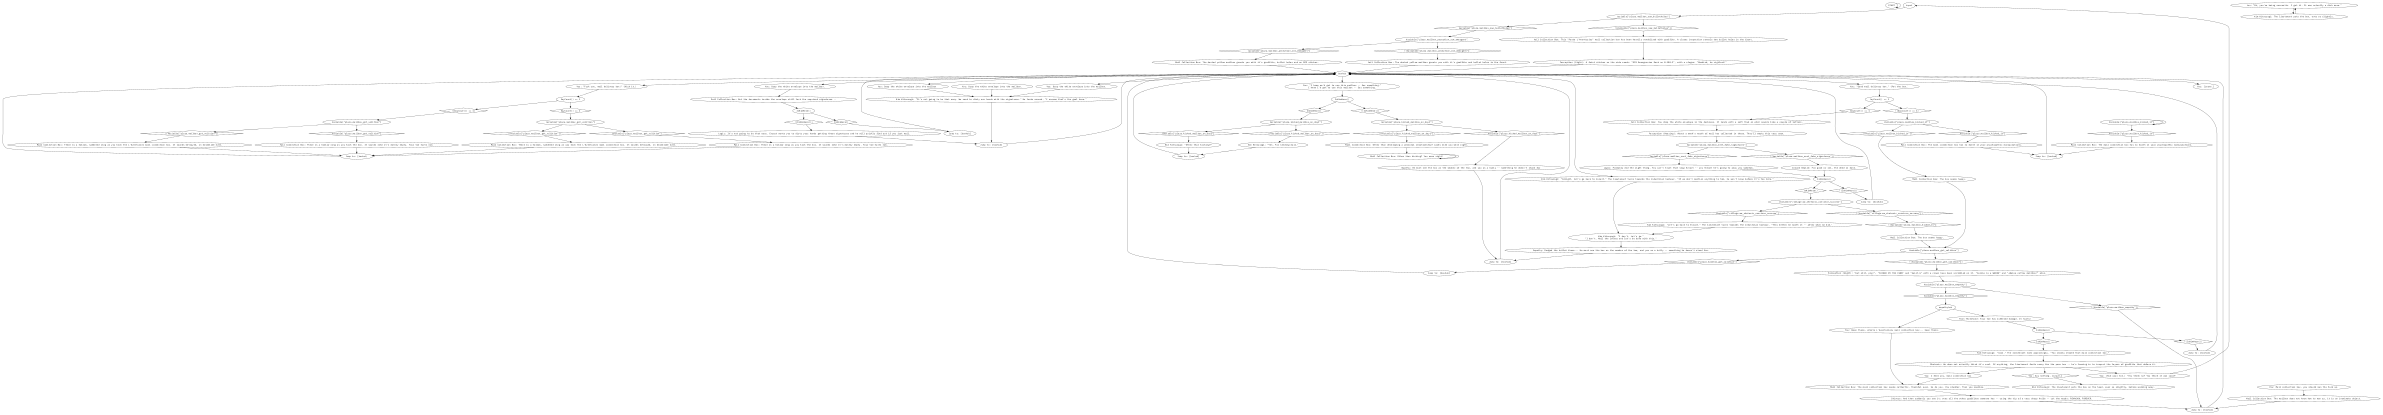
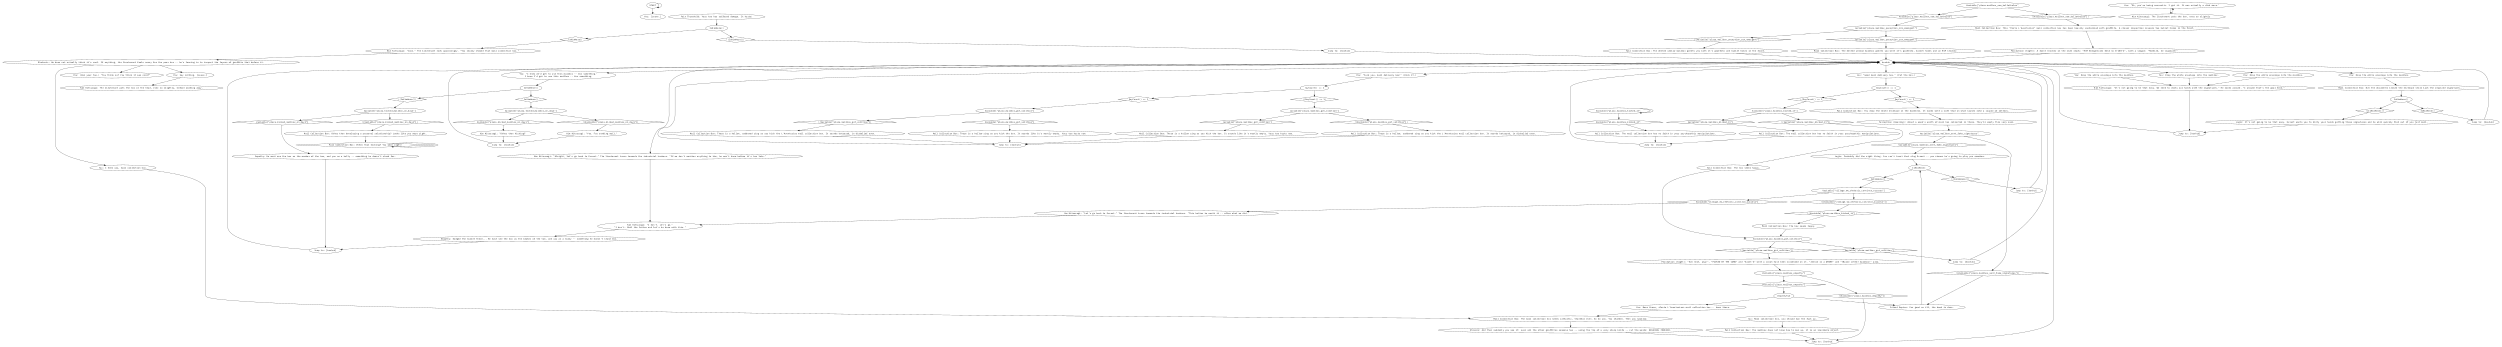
node "input": removed
edge "boxhub" -> "You: [Leave.]": now "START" -> "You: [Leave.]"
node "Mail Collection Box: Other than kicking? You were right!": shape ellipse -> diamond
edge "empathyhub" -> "Pain Threshold: Your toe has suffered damage. It hurts!": now "empathyhub" -> "Inland Empire: For good or ill, the deed is done."
node "You: Say nothing. [Leave.]": shape diamond -> ellipse
